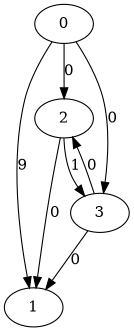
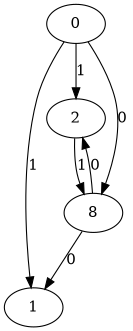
edge "0" -> "2": label "0" -> "1"
edge "0" -> "1": label "9" -> "1"
edge "2" -> "1": removed, label "0"
node "3": label "3" -> "8"
